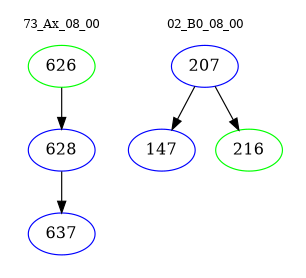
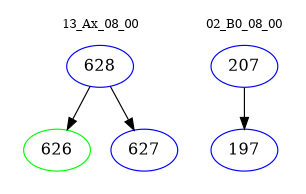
cluster "73_Ax_08_00": label "73_Ax_08_00" -> "13_Ax_08_00"
edge "626" -> "628": reversed
node "147": label "147" -> "197"
node "216": removed
node "637": label "637" -> "627"
